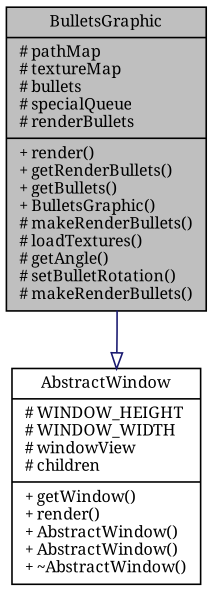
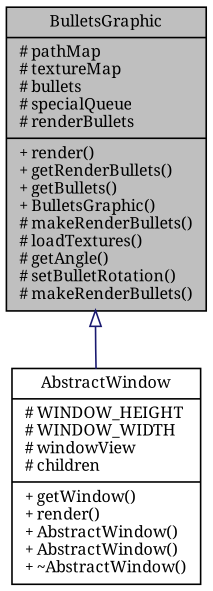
edge "BulletsGraphic" -> "AbstractWindow": reversed
